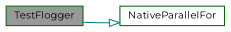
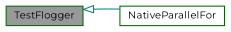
edge "TestFlogger" -> "NativeParallelFor": reversed
